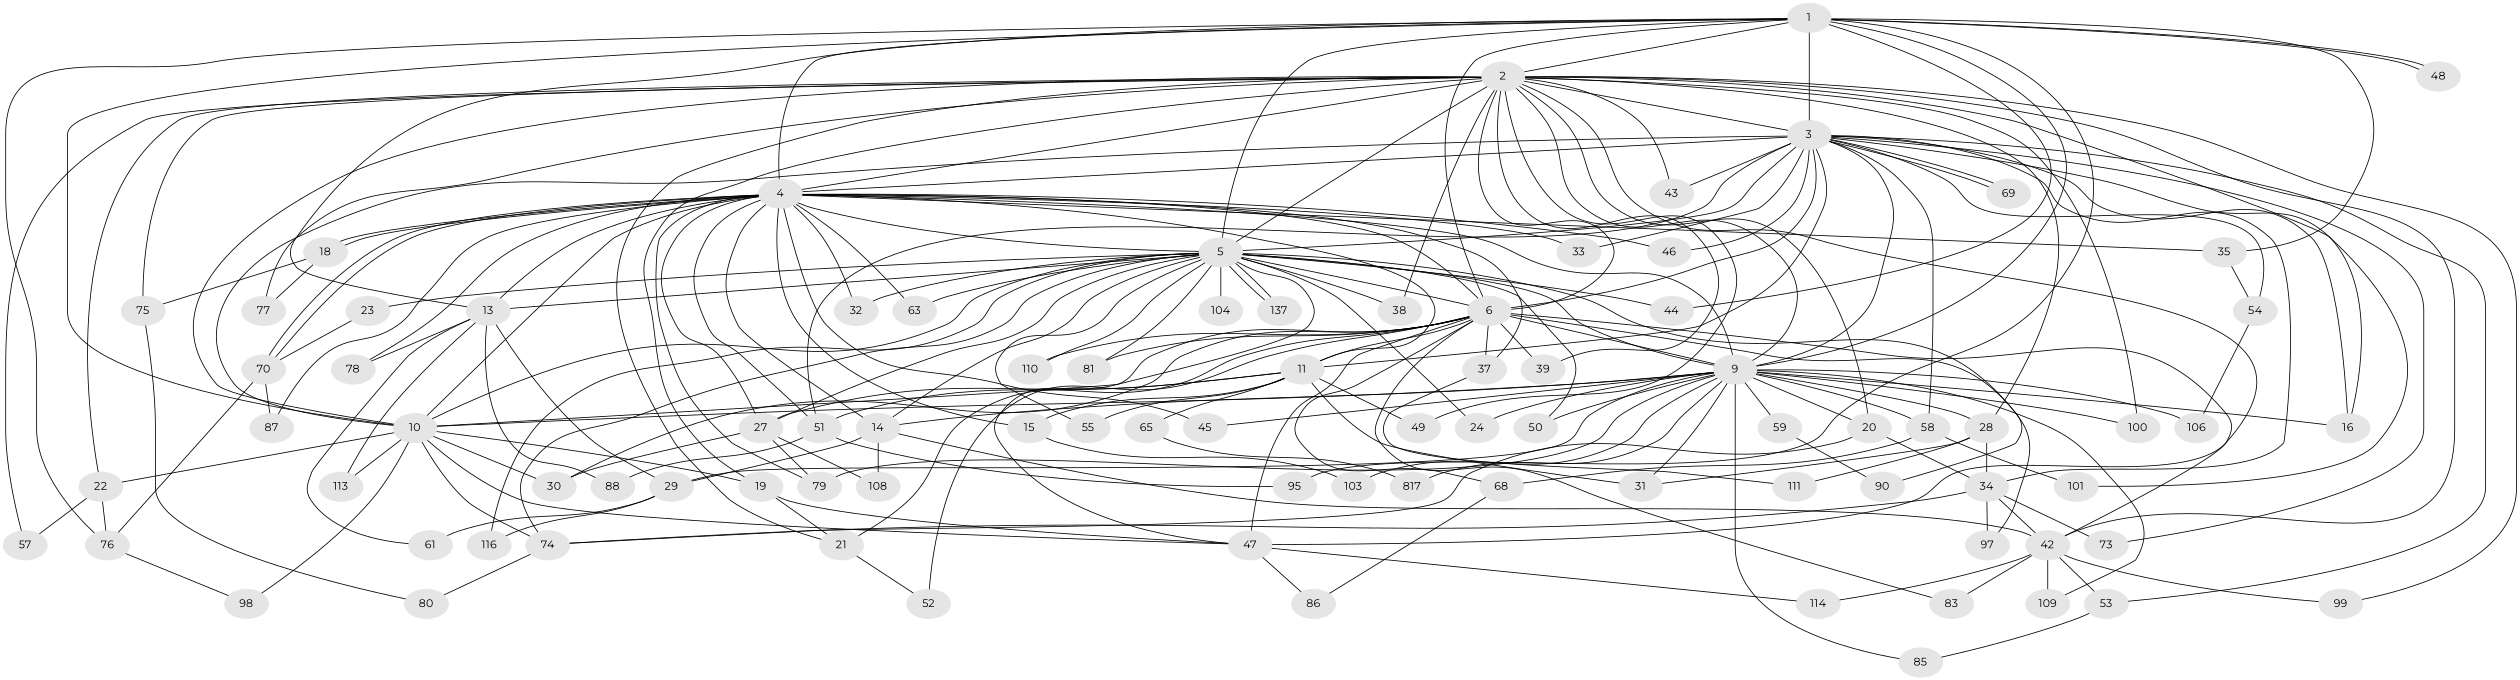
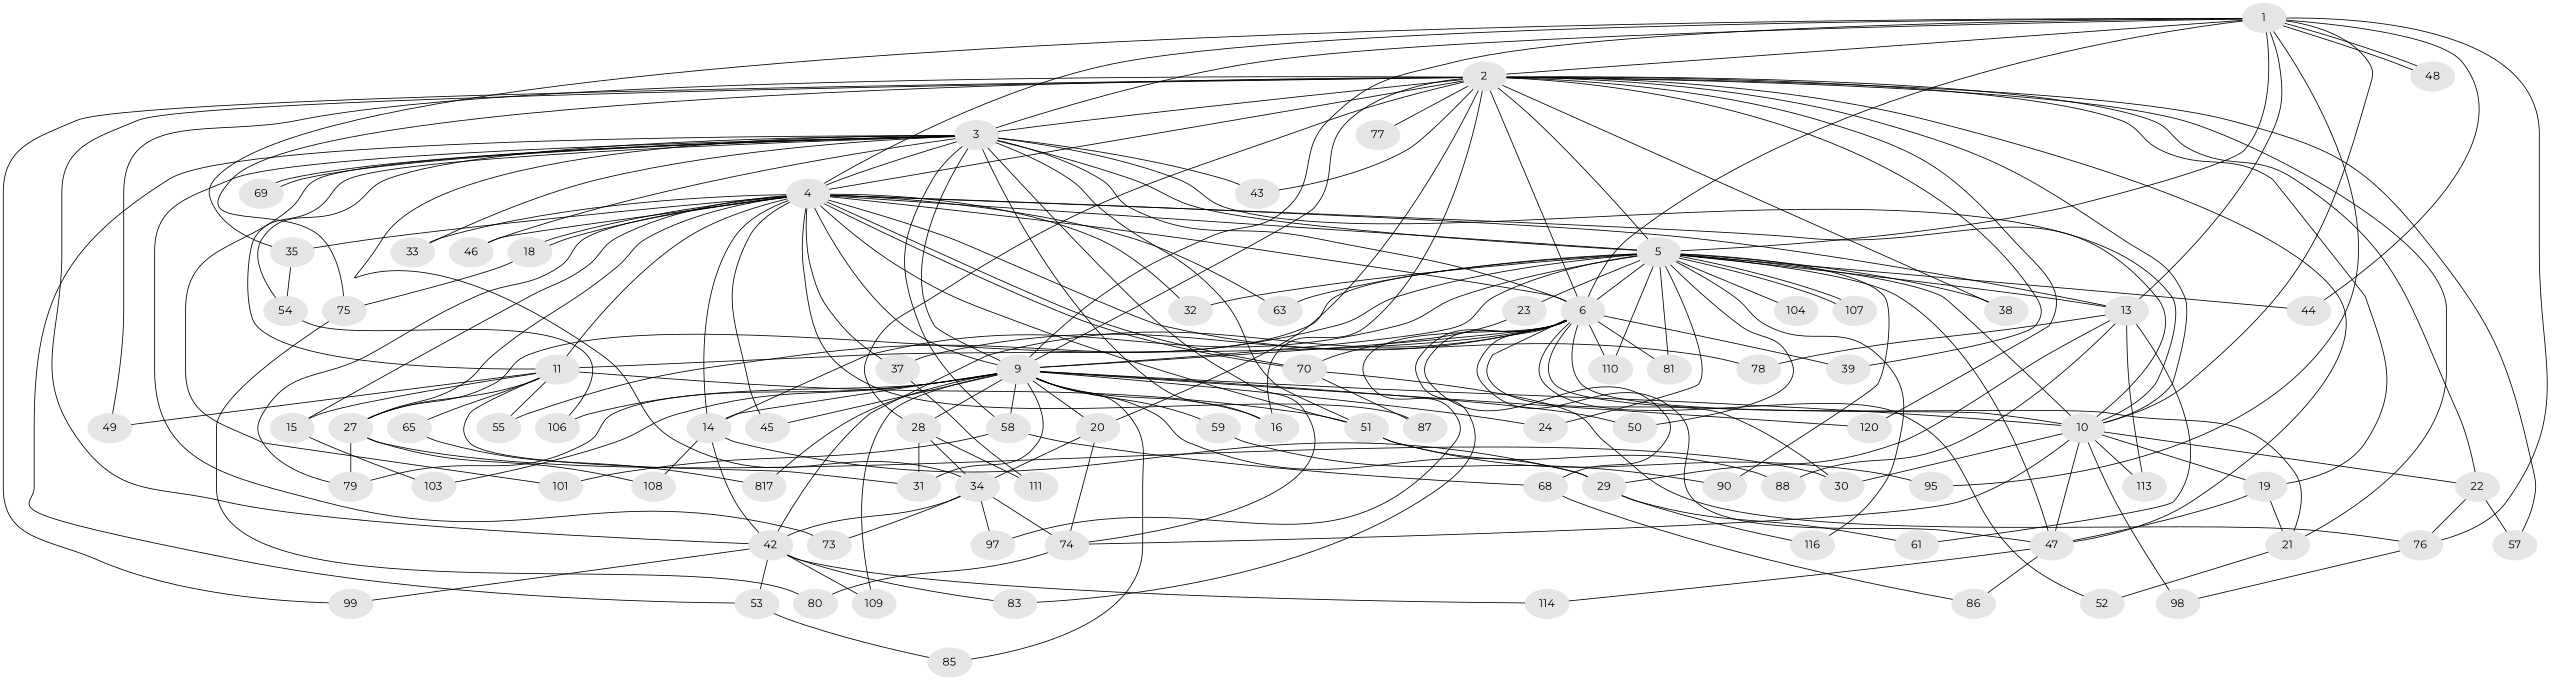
edge "18" -- "77": removed
node "137": label "137" -> "107"
edge "5" -- "74": now "3" -- "74"
node "100": label "100" -> "120"
